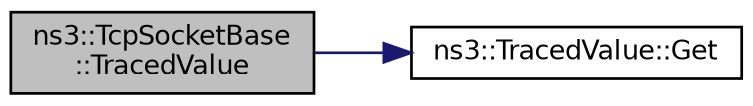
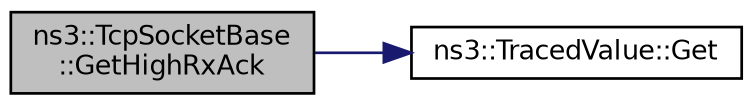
node "ns3::TcpSocketBase ::TracedValue": label "ns3::TcpSocketBase ::TracedValue" -> "ns3::TcpSocketBase ::GetHighRxAck"
